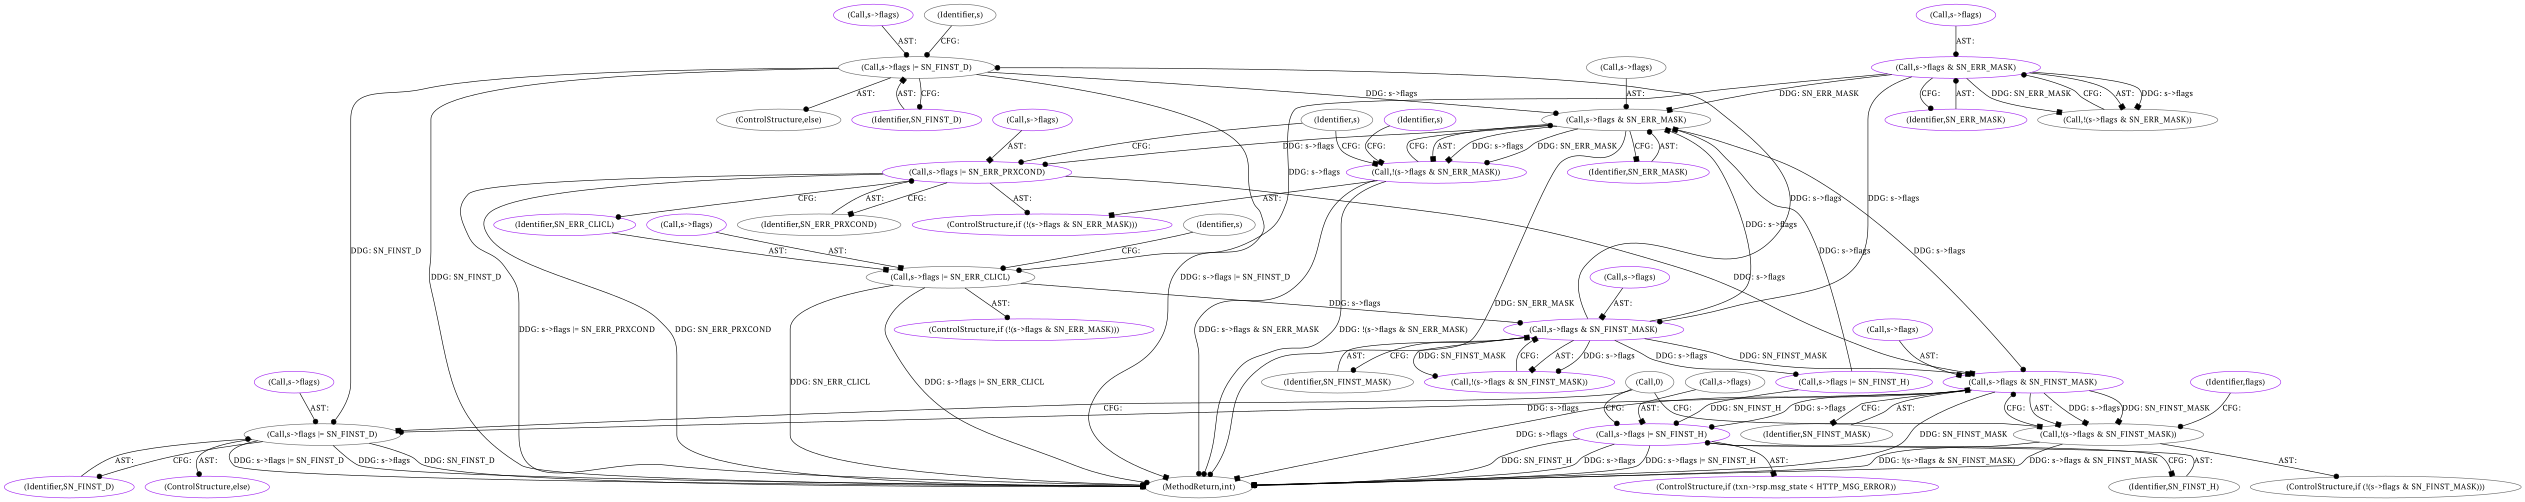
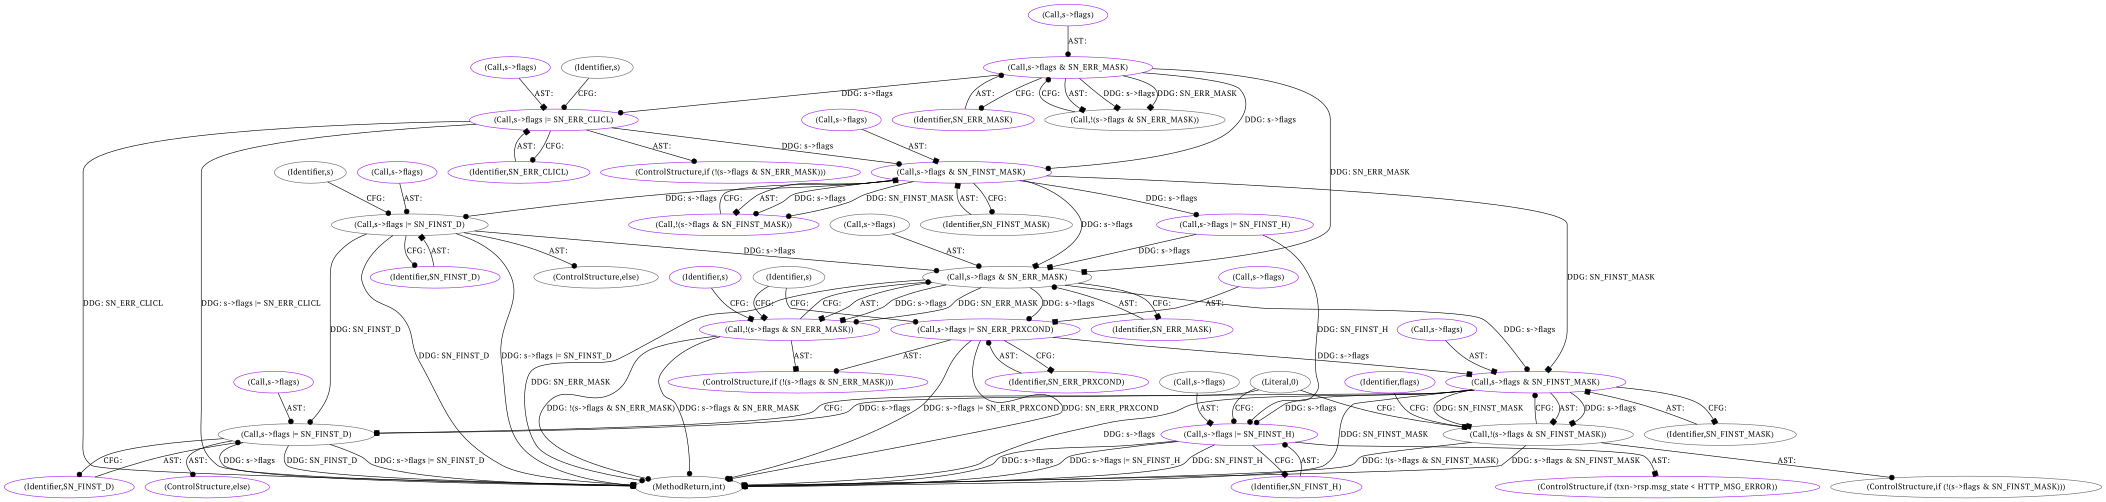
edge "(Call,s->flags |= SN_ERR_PRXCOND)" -> "(Identifier,SN_ERR_CLICL)": now "(Call,s->flags |= SN_ERR_CLICL)" -> "(Identifier,SN_ERR_CLICL)"
node "(Identifier,SN_ERR_PRXCOND)": color gray40 -> purple
node "(Call,s->flags |= SN_ERR_CLICL)": color gray40 -> purple
node "(Call,0)": label "(Call,0)" -> "(Literal,0)"
node "(Identifier,SN_FINST_H)": color gray40 -> purple
